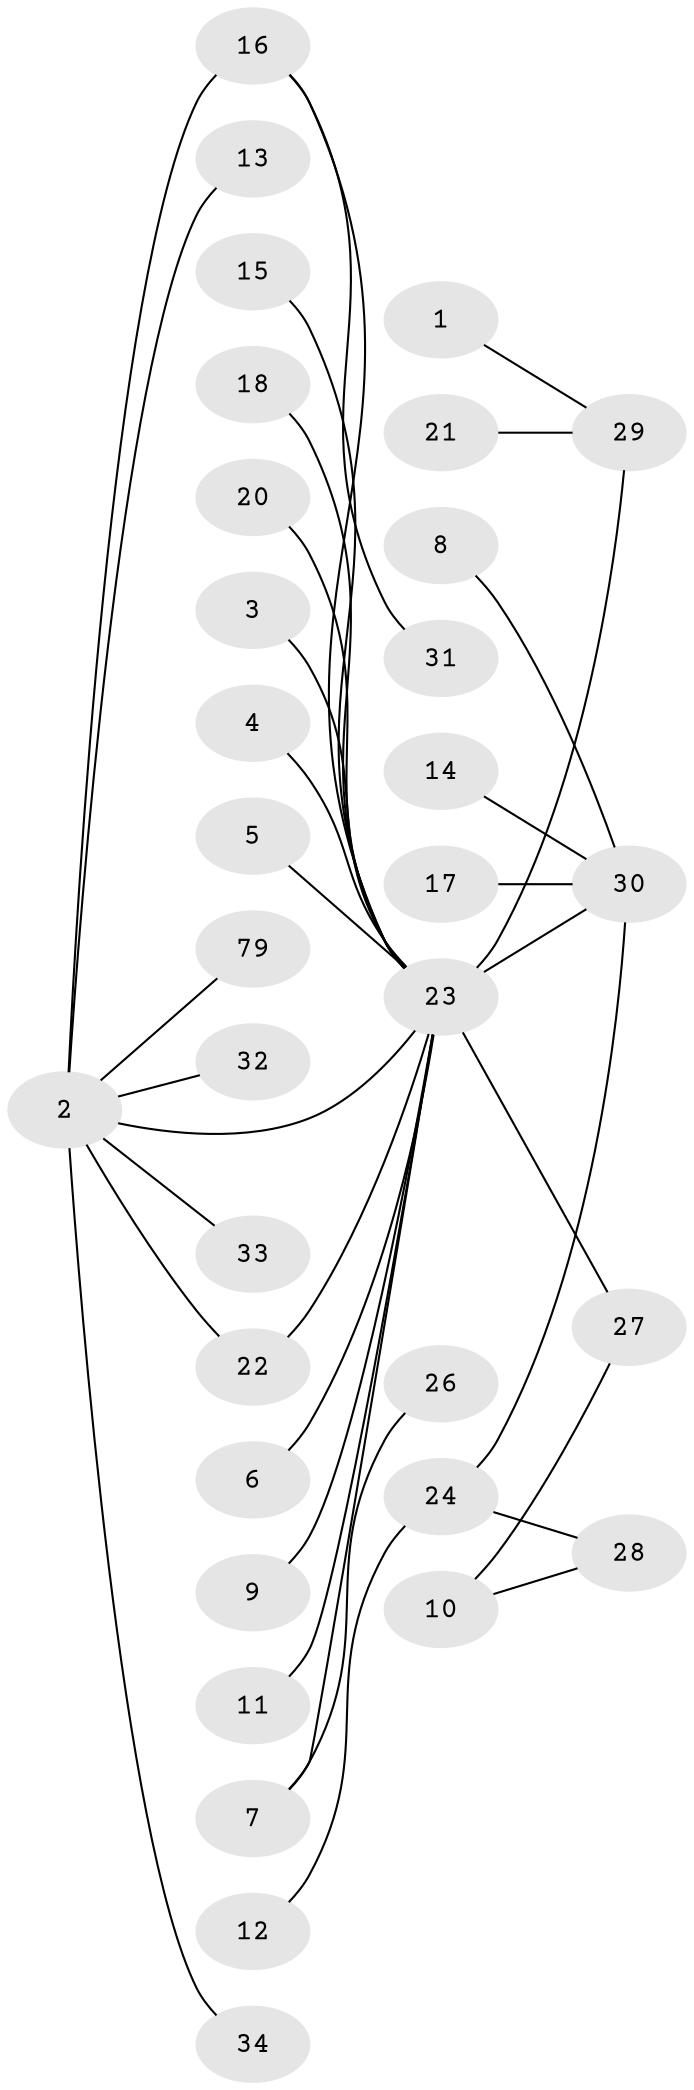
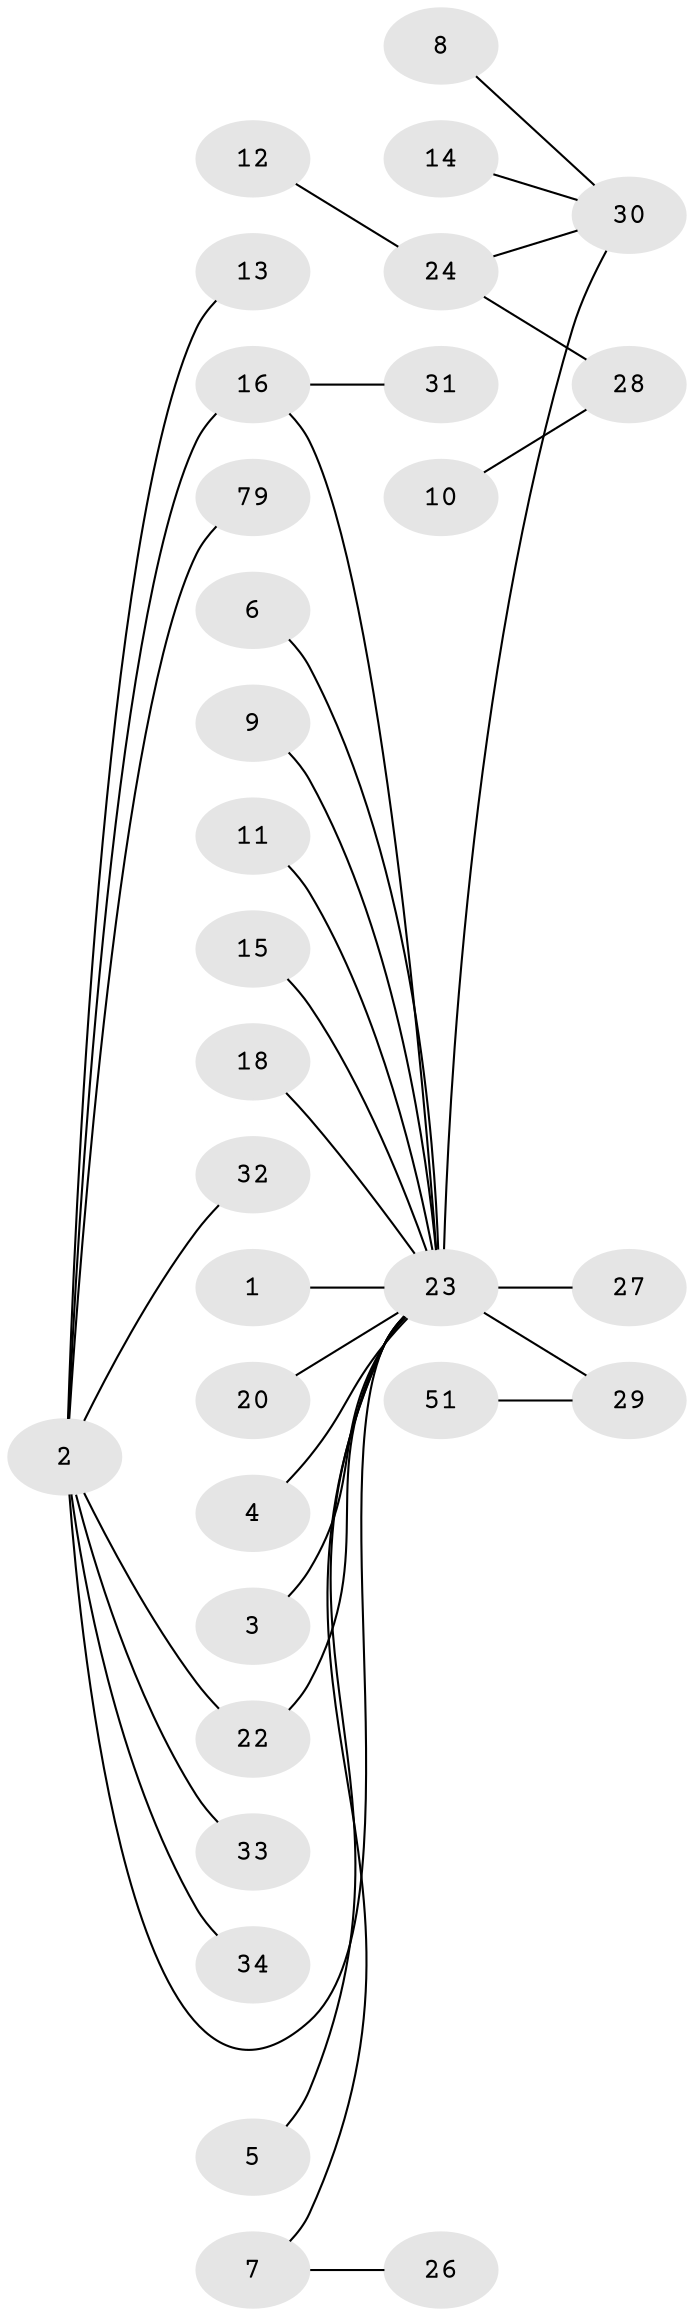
edge "1" -- "29": now "1" -- "23"
node "21": label "21" -> "51"
node "17": removed
edge "27" -- "10": removed
